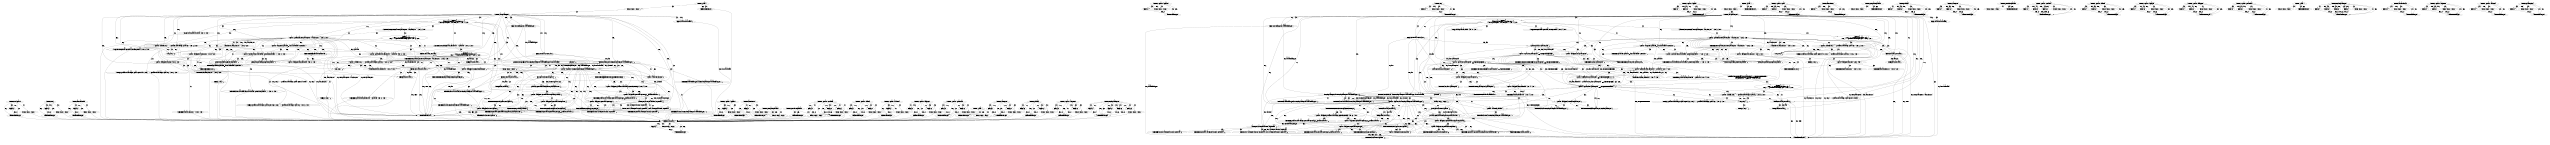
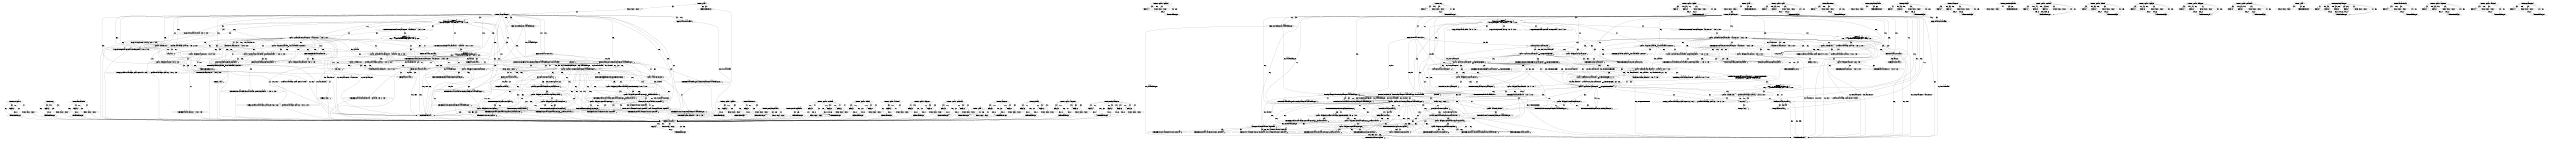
node "<(LOCAL,std.string form_xml: std.string)<SUB>19</SUB>>": added
node "<(LOCAL,std.string form_xml: std.string)<SUB>17</SUB>>": added
edge "<(base.RandDouble,base::RandDouble())<SUB>14</SUB>>" -> "<(<operator>.fieldAccess,base::RandDouble)<SUB>14</SUB>>": added, label "AST:"
node "<(IDENTIFIER,base,base::RandDouble())<SUB>12</SUB>>": added
